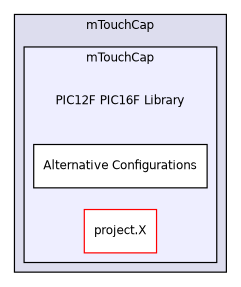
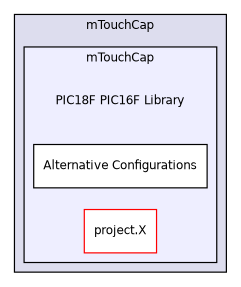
node "PIC12F PIC16F Library": label "PIC12F PIC16F Library" -> "PIC18F PIC16F Library"
